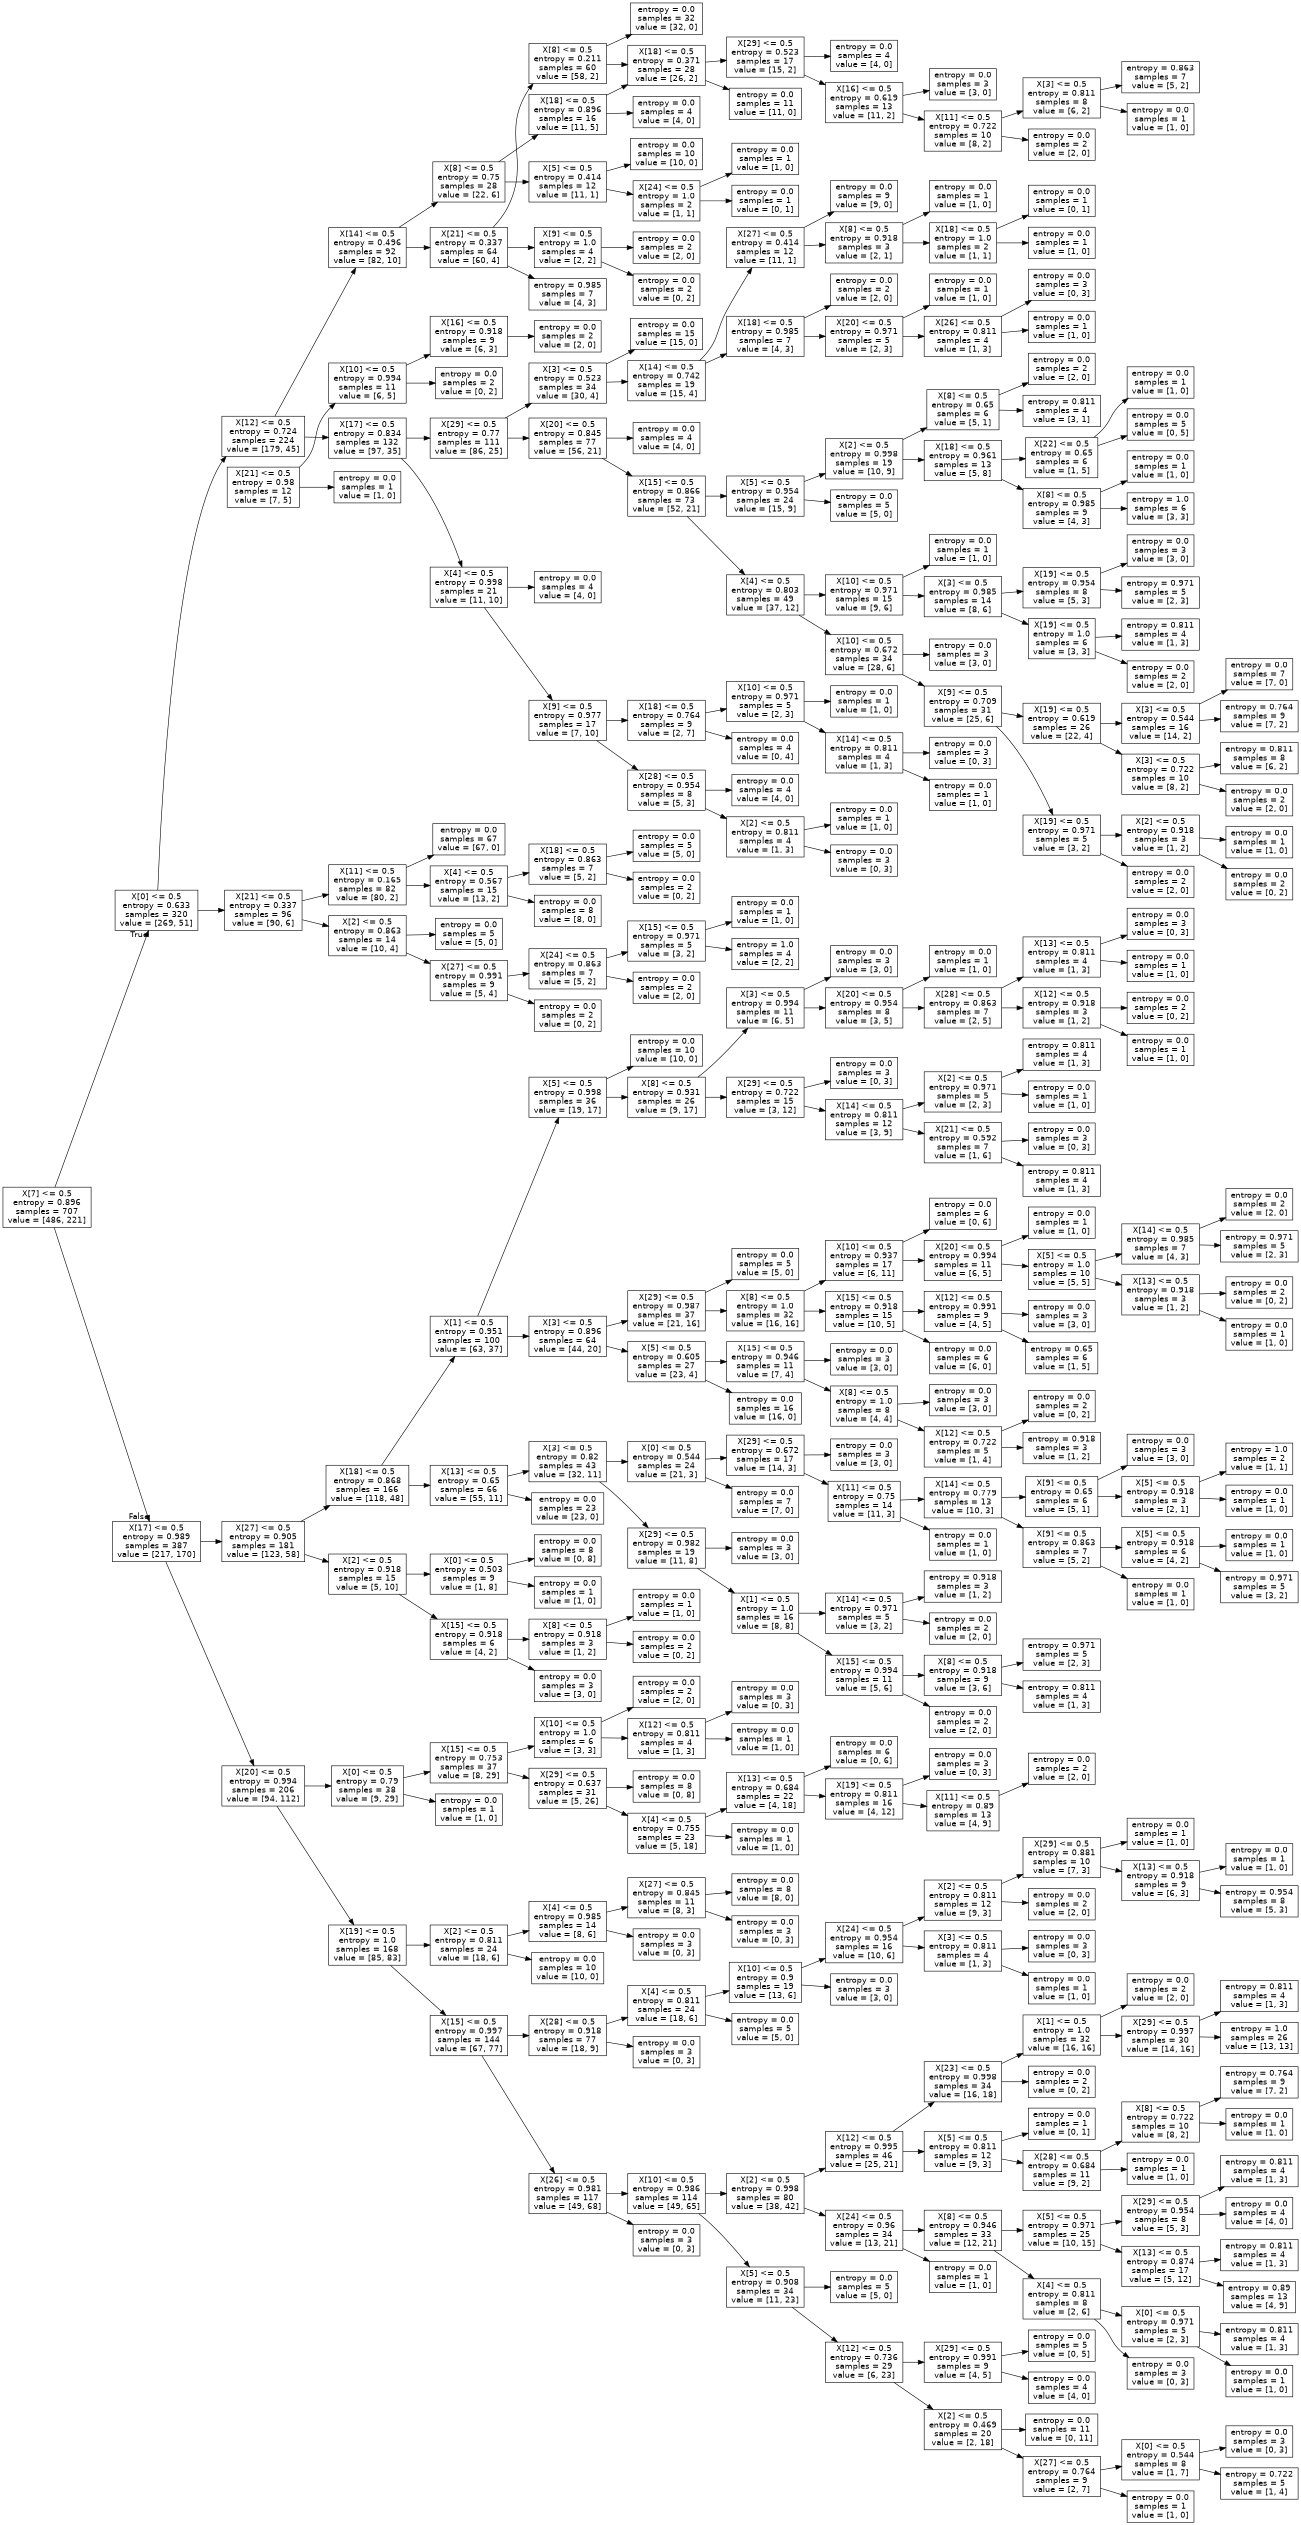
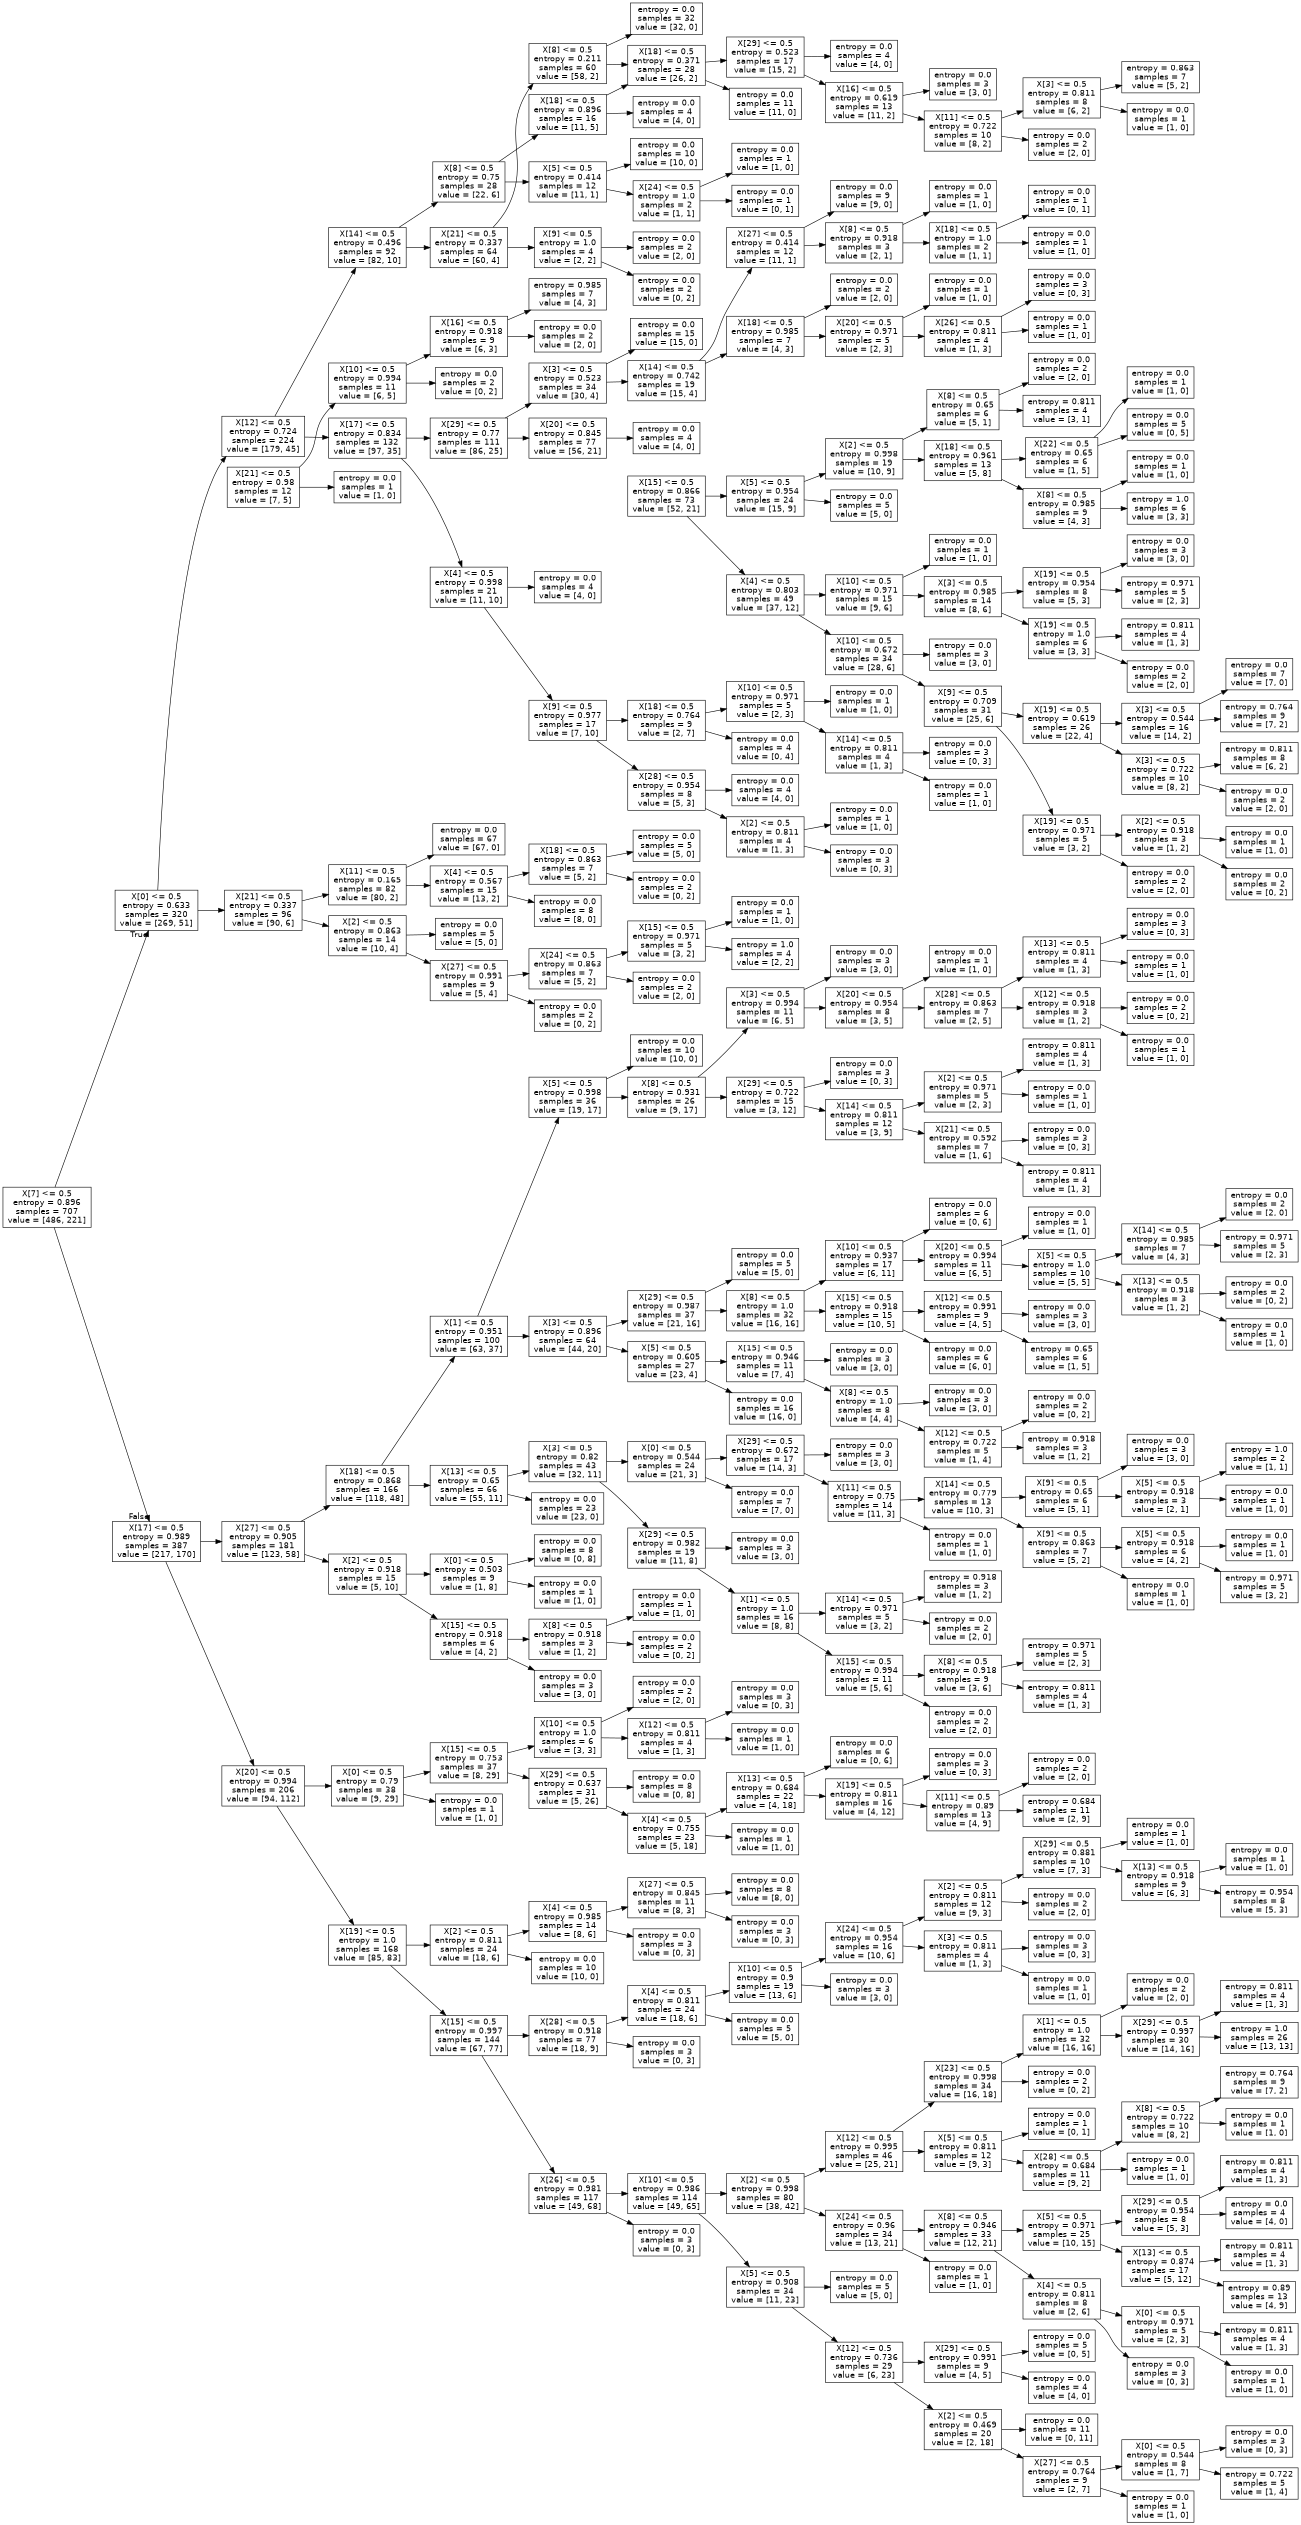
edge "X[21] <= 0.5 entropy = 0.337 samples = 64 value = [60, 4]" -> "entropy = 0.985 samples = 7 value = [4, 3]": now "X[16] <= 0.5 entropy = 0.918 samples = 9 value = [6, 3]" -> "entropy = 0.985 samples = 7 value = [4, 3]"
edge "X[20] <= 0.5 entropy = 0.845 samples = 77 value = [56, 21]" -> "X[15] <= 0.5 entropy = 0.866 samples = 73 value = [52, 21]": removed
node "entropy = 0.684 samples = 11 value = [2, 9]": added
